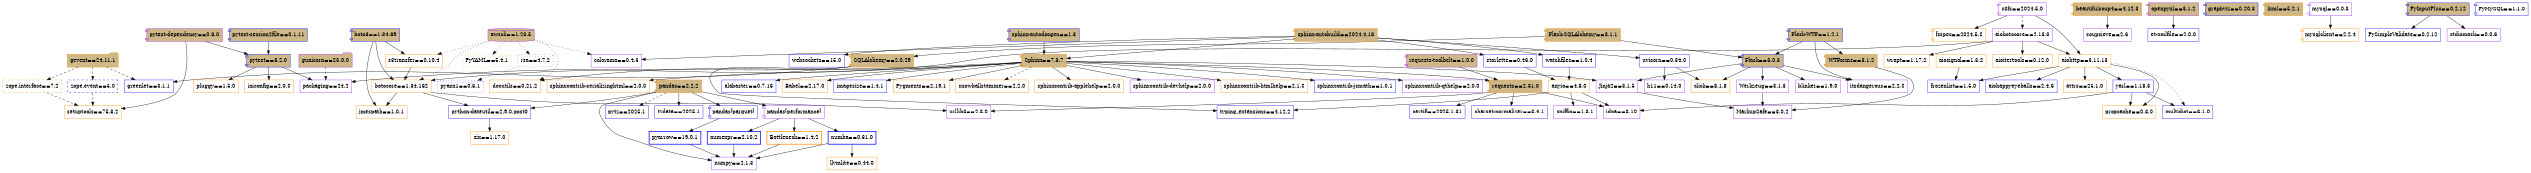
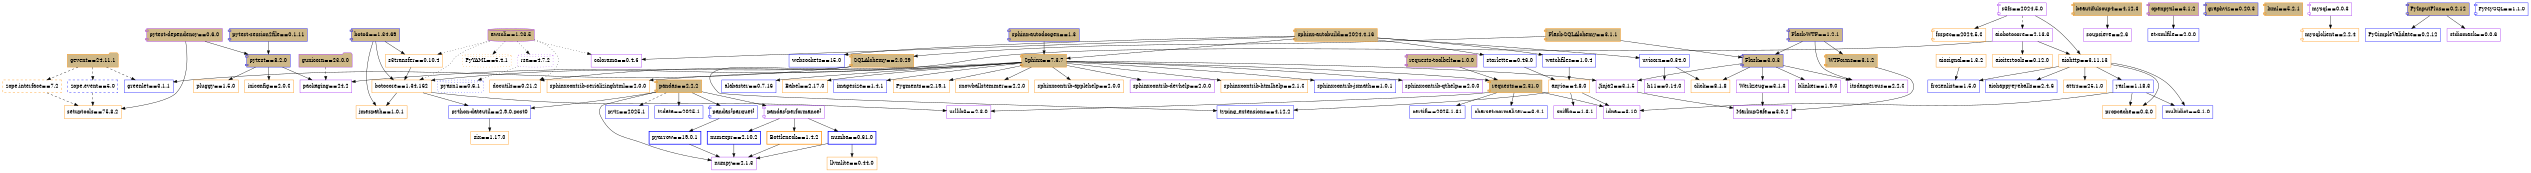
node "wrapt==1.17.2": removed
edge "Sphinx==7.3.7" -> "snowballstemmer==2.2.0": style dashed -> solid
edge "aiohttp==3.11.13" -> "multidict==6.1.0": style dotted -> solid
